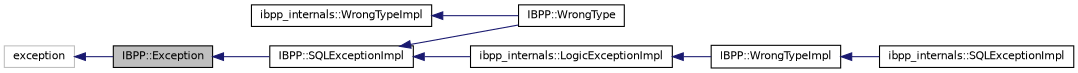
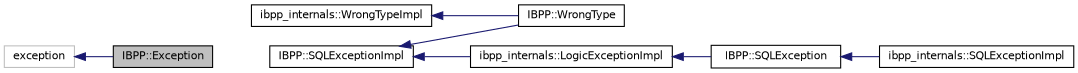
edge "IBPP::SQLExceptionImpl" -> "IBPP::Exception": removed
node "IBPP::WrongTypeImpl": label "IBPP::WrongTypeImpl" -> "IBPP::SQLException"
